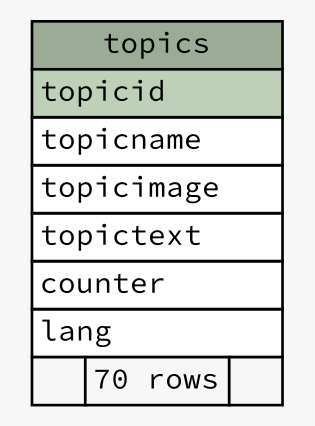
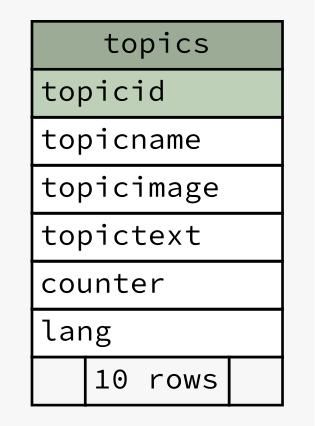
node "topics": text "70 rows" -> "10 rows"
